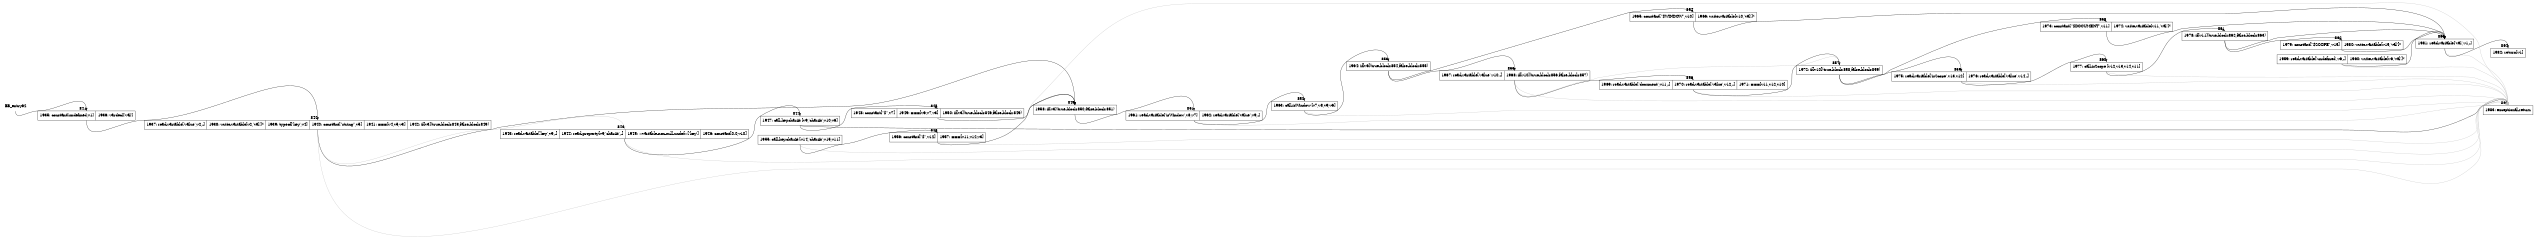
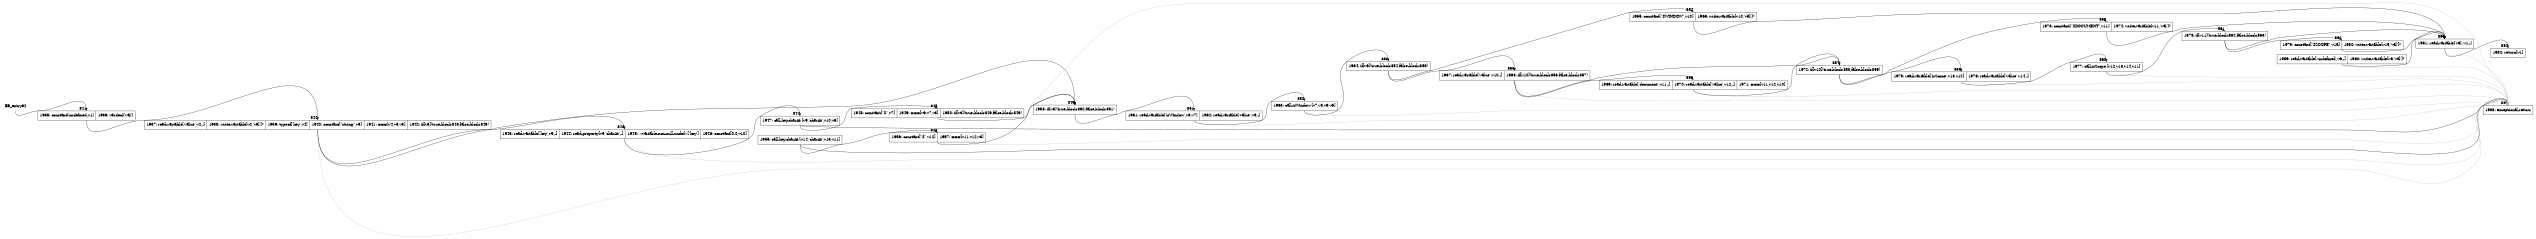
edge "1967: read-variable['value',v10,-]" -> "1972: if[v10](true-block:858,false-block:859)": color gray -> black
edge "1937: read-variable['value',v2,-]" -> "1943: read-variable['key',v9,-]": color gray -> black
edge "1955: call-key.charAt [v14,'charAt',v15,v11]" -> "1983: exceptional-return": color gray -> black
